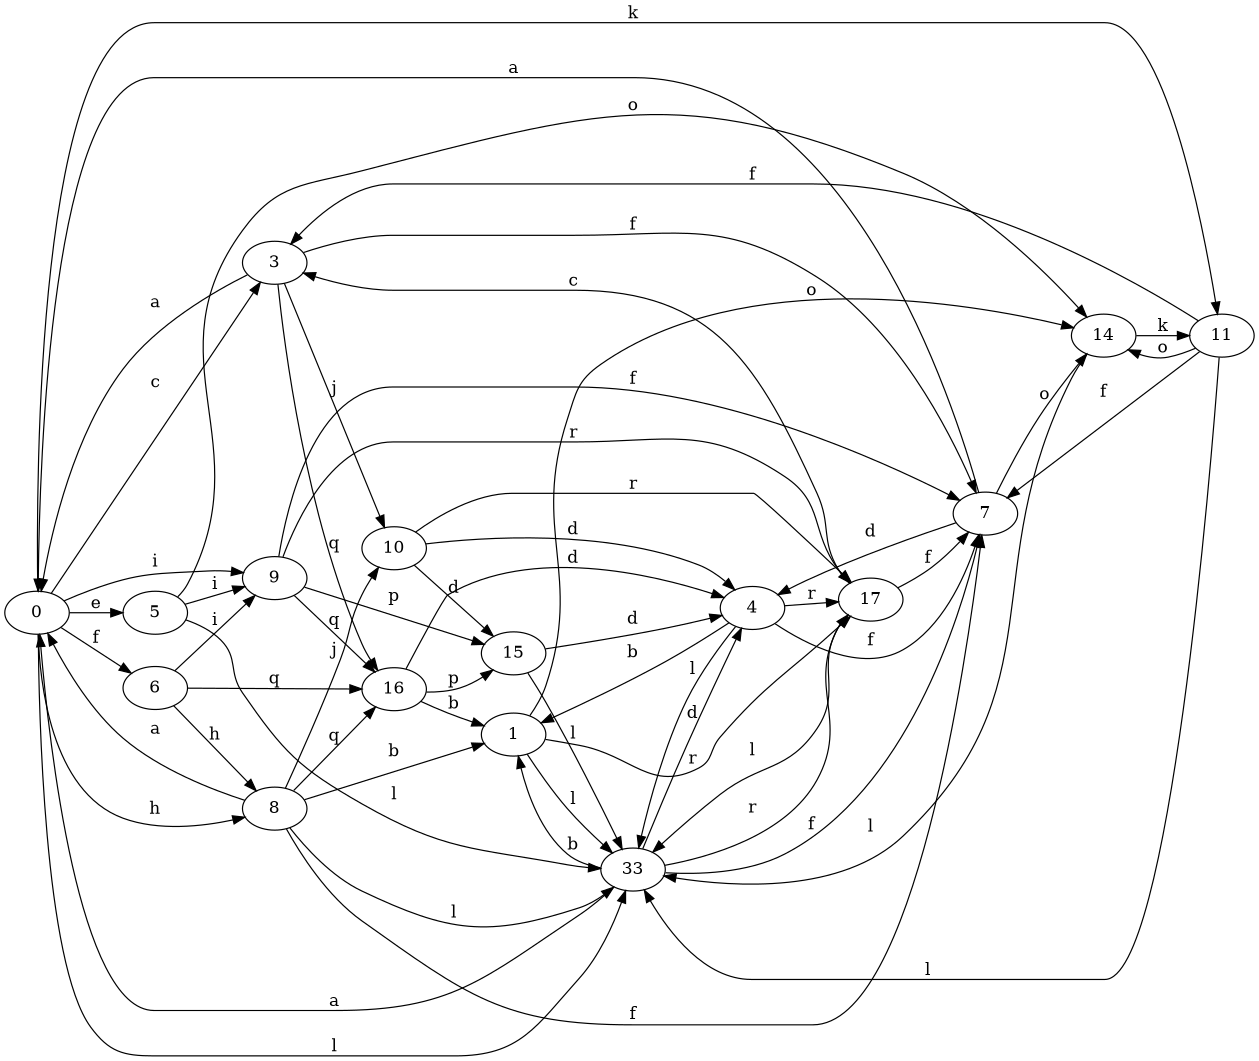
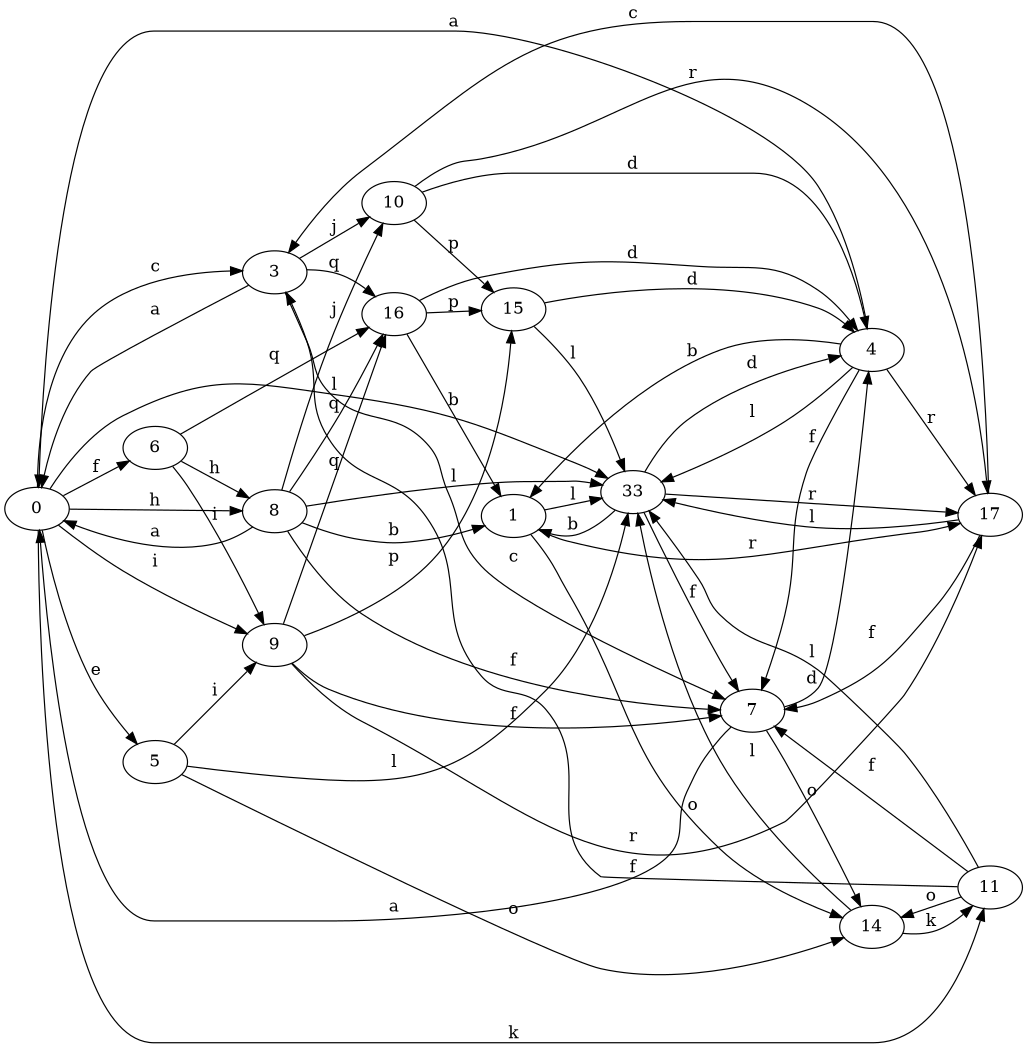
edge "3" -> "7": label "f" -> "c"
edge "10" -> "15": label "d" -> "p"
edge "33" -> "0": now "4" -> "0"
